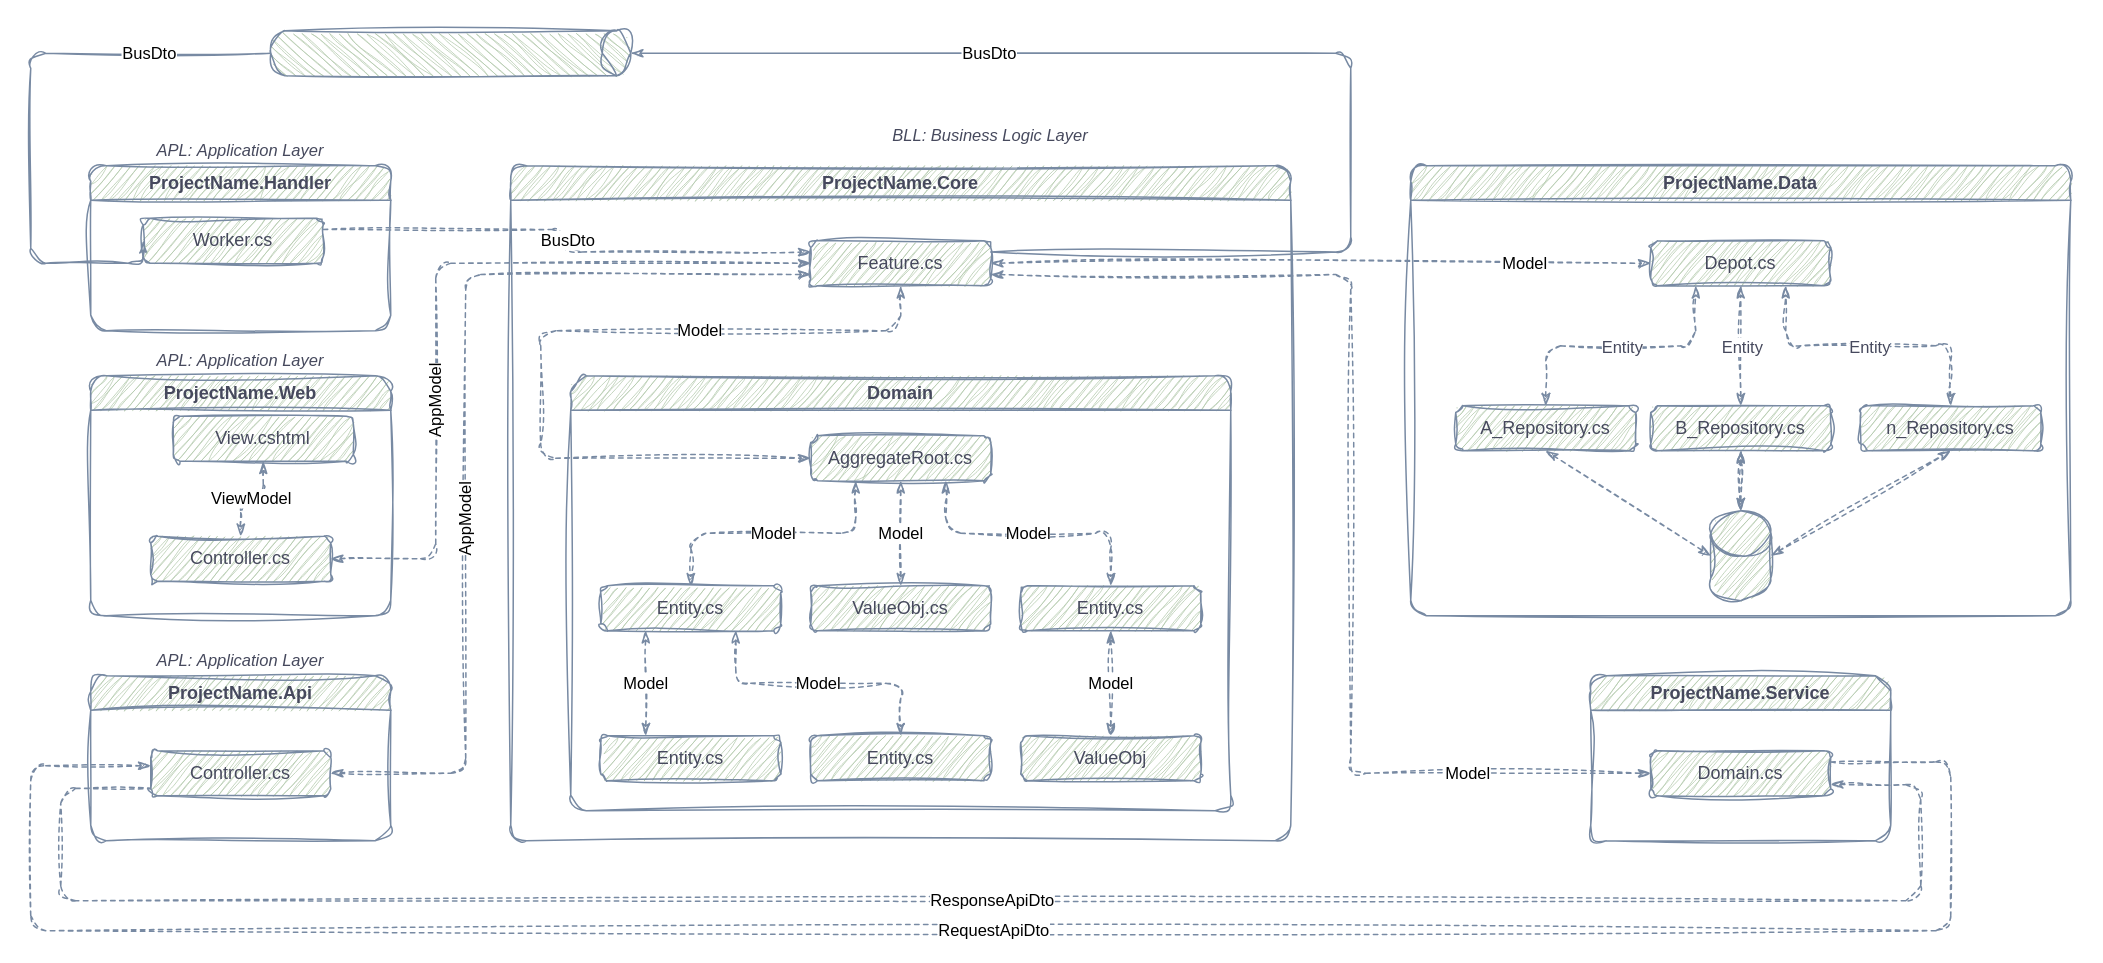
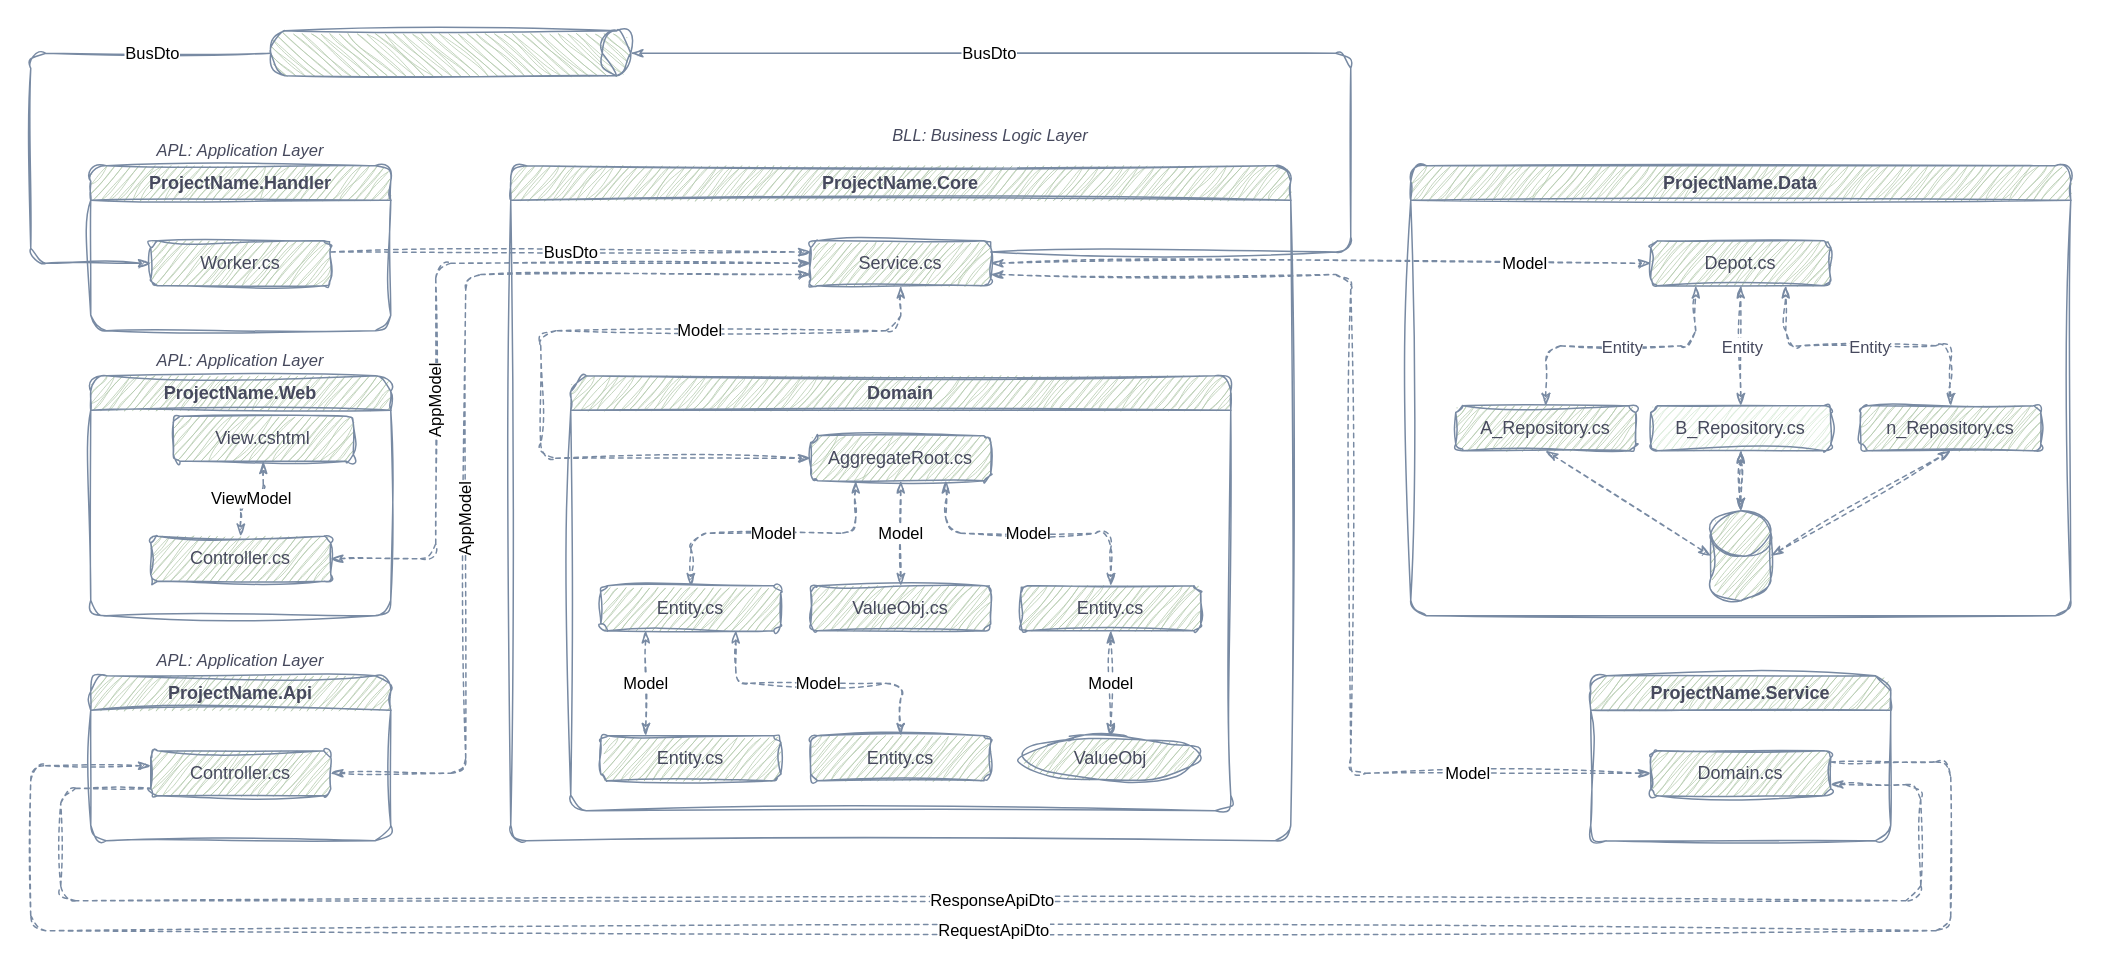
node "Worker.cs": moved (233, 241) -> (241, 263)
node "Feature.cs": label "Feature.cs" -> "Service.cs"
node "B_Repository.cs": fillcolor #b2c9ab -> #d5e8d4
node "ValueObj": shape rounded rectangle -> ellipse
